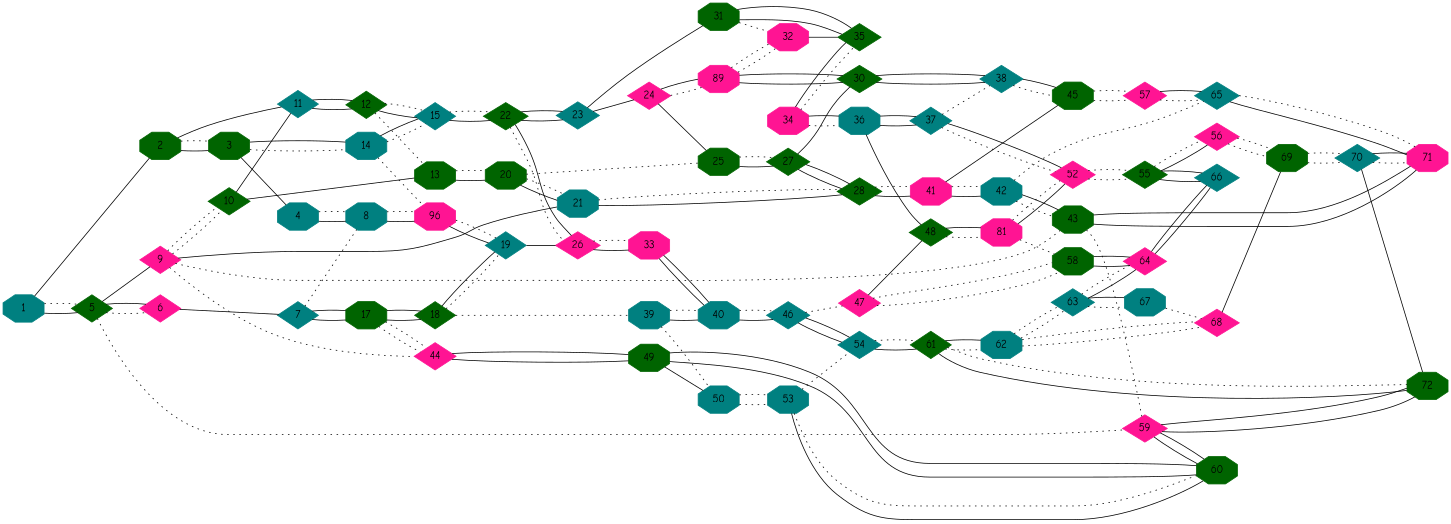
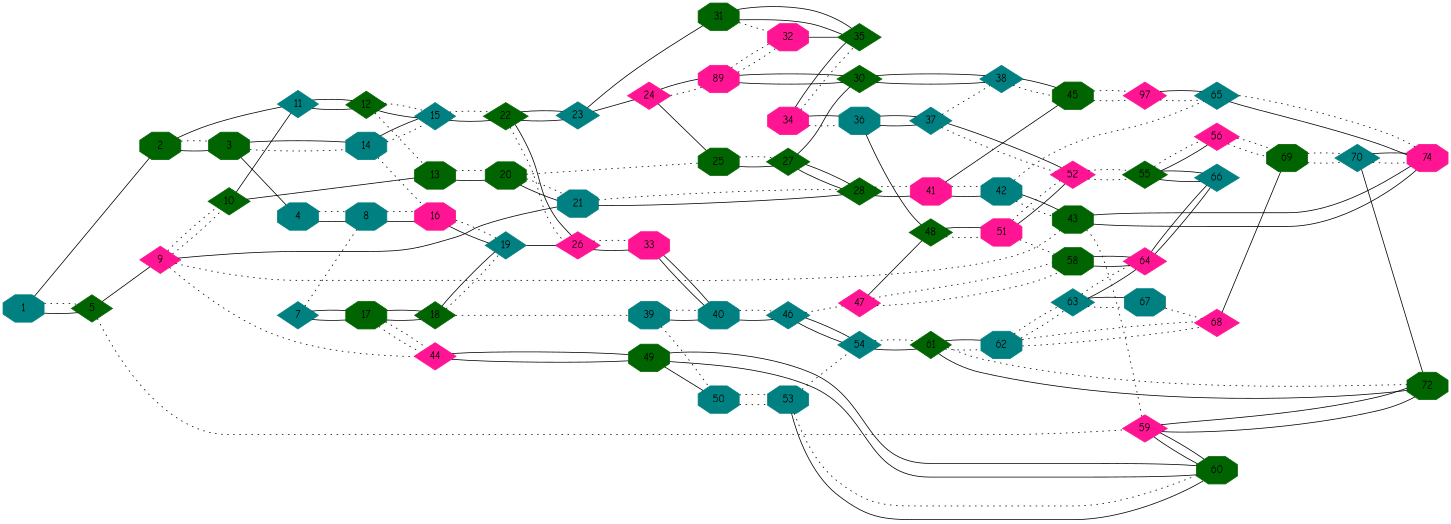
node "57": label "57" -> "97"
node "71": label "71" -> "74"
node "96": label "96" -> "16"
node "81": label "81" -> "51"
node "6": removed
